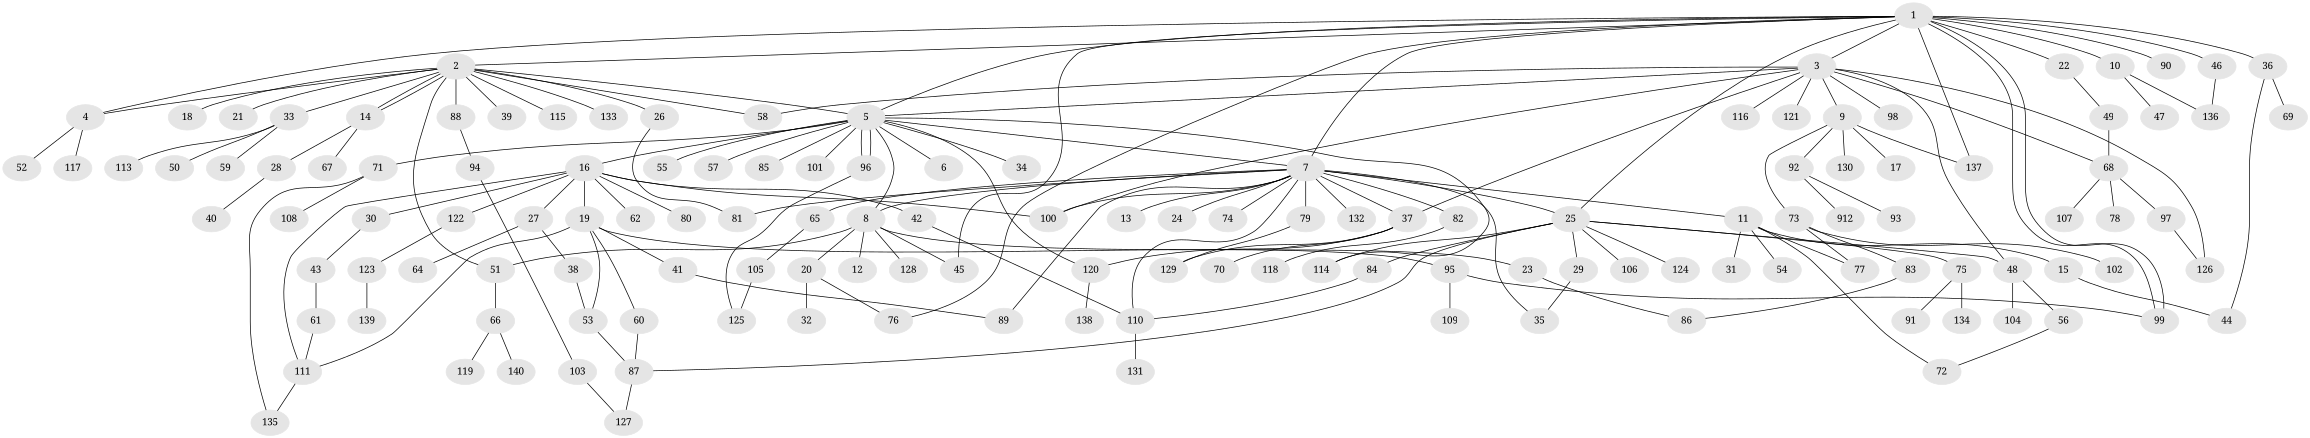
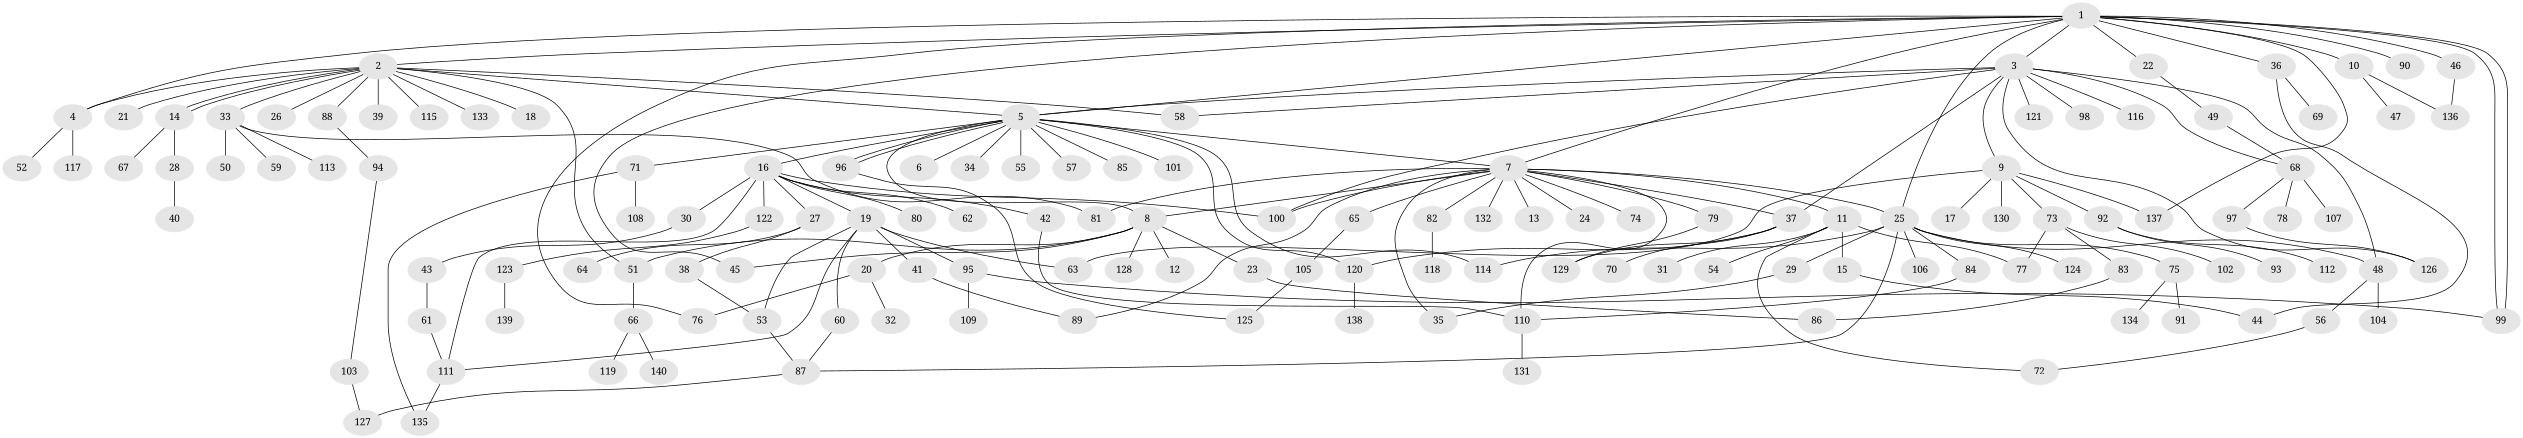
edge "26" -- "81": now "33" -- "81"
node "912": label "912" -> "112"
node "63": added
